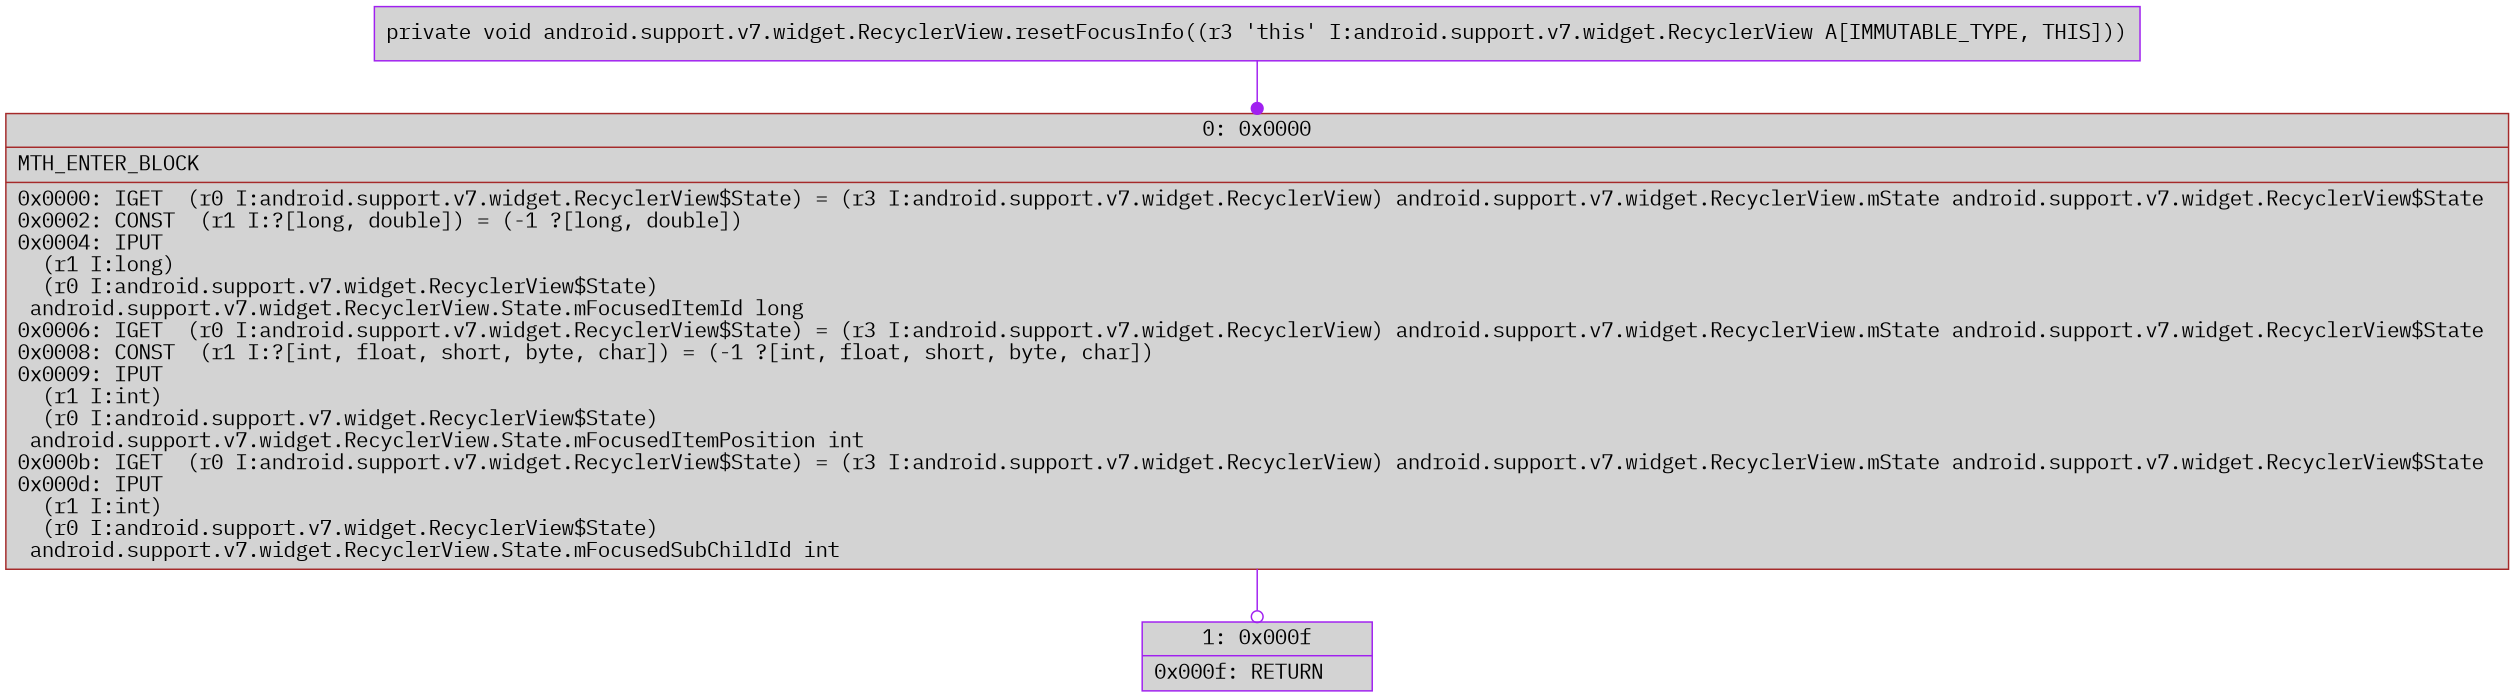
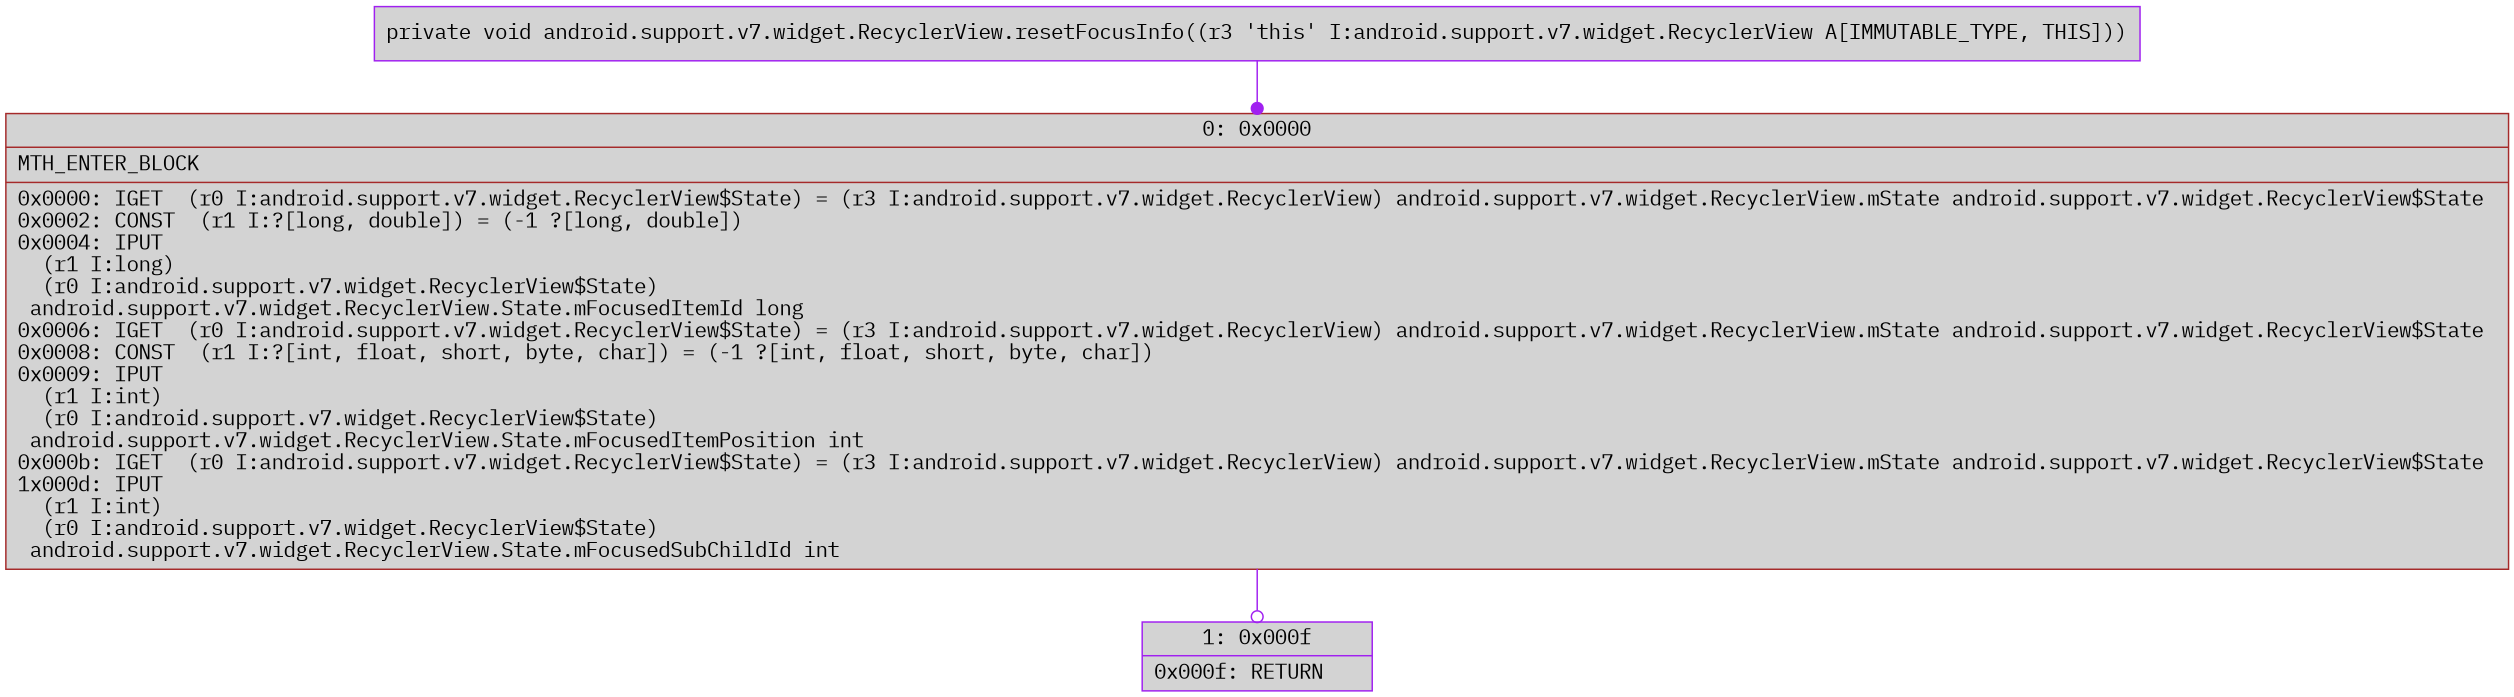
node "0: 0x0000": text "0x000d: IPUT" -> "1x000d: IPUT"
